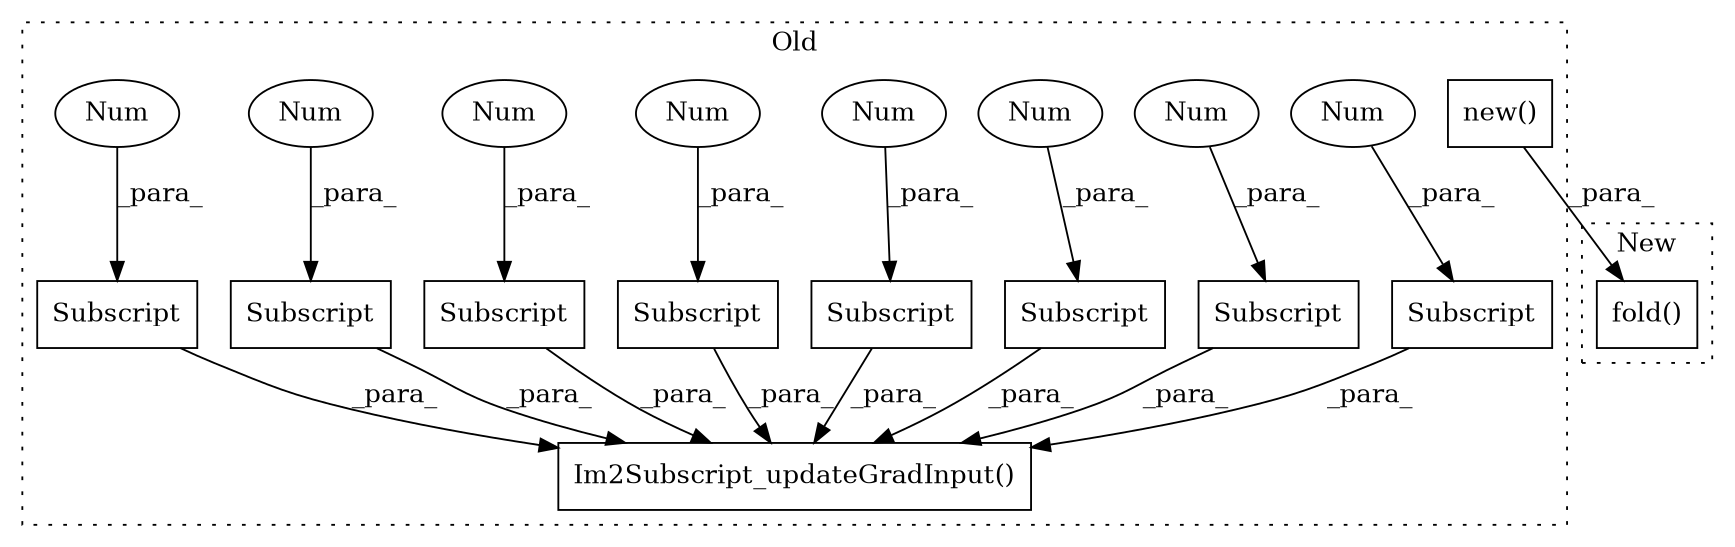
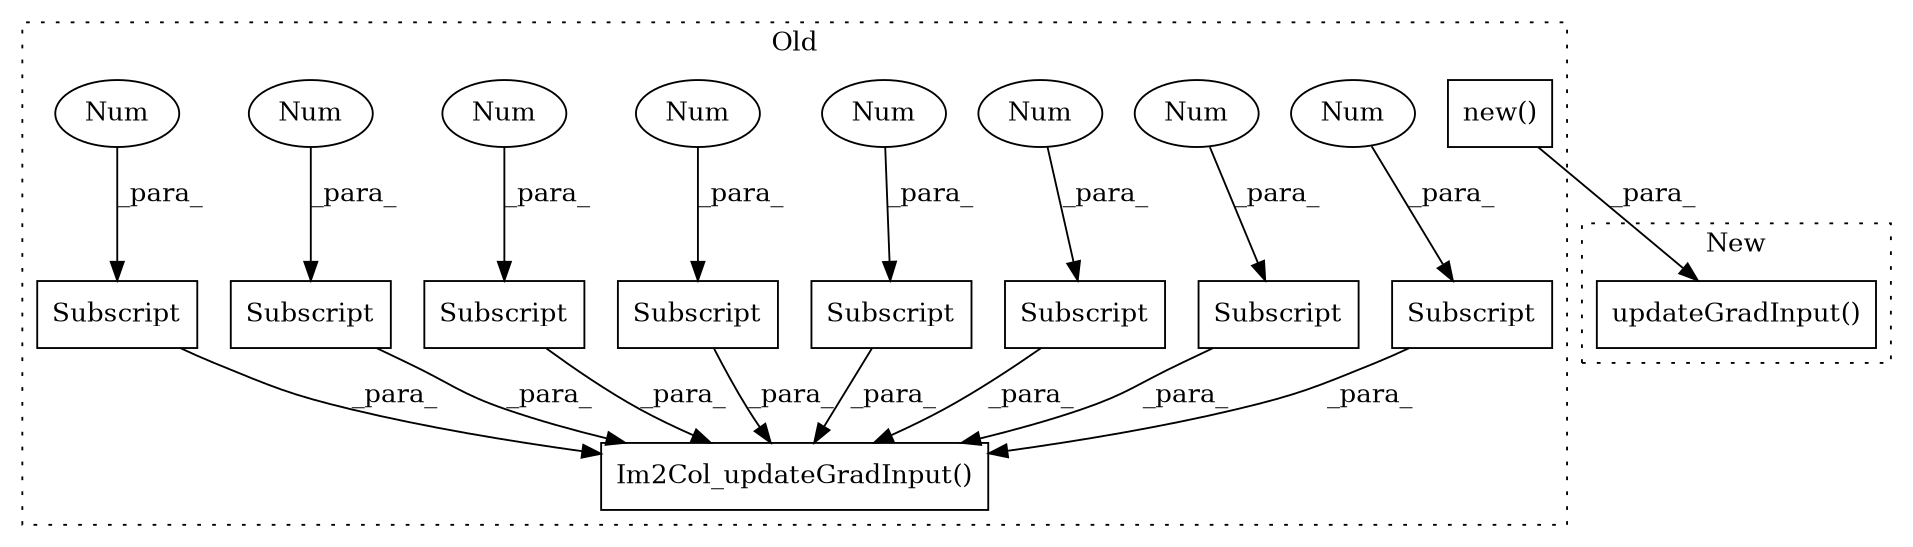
node "fold()": label "fold()" -> "updateGradInput()"
node "Im2Subscript_updateGradInput()": label "Im2Subscript_updateGradInput()" -> "Im2Col_updateGradInput()"
